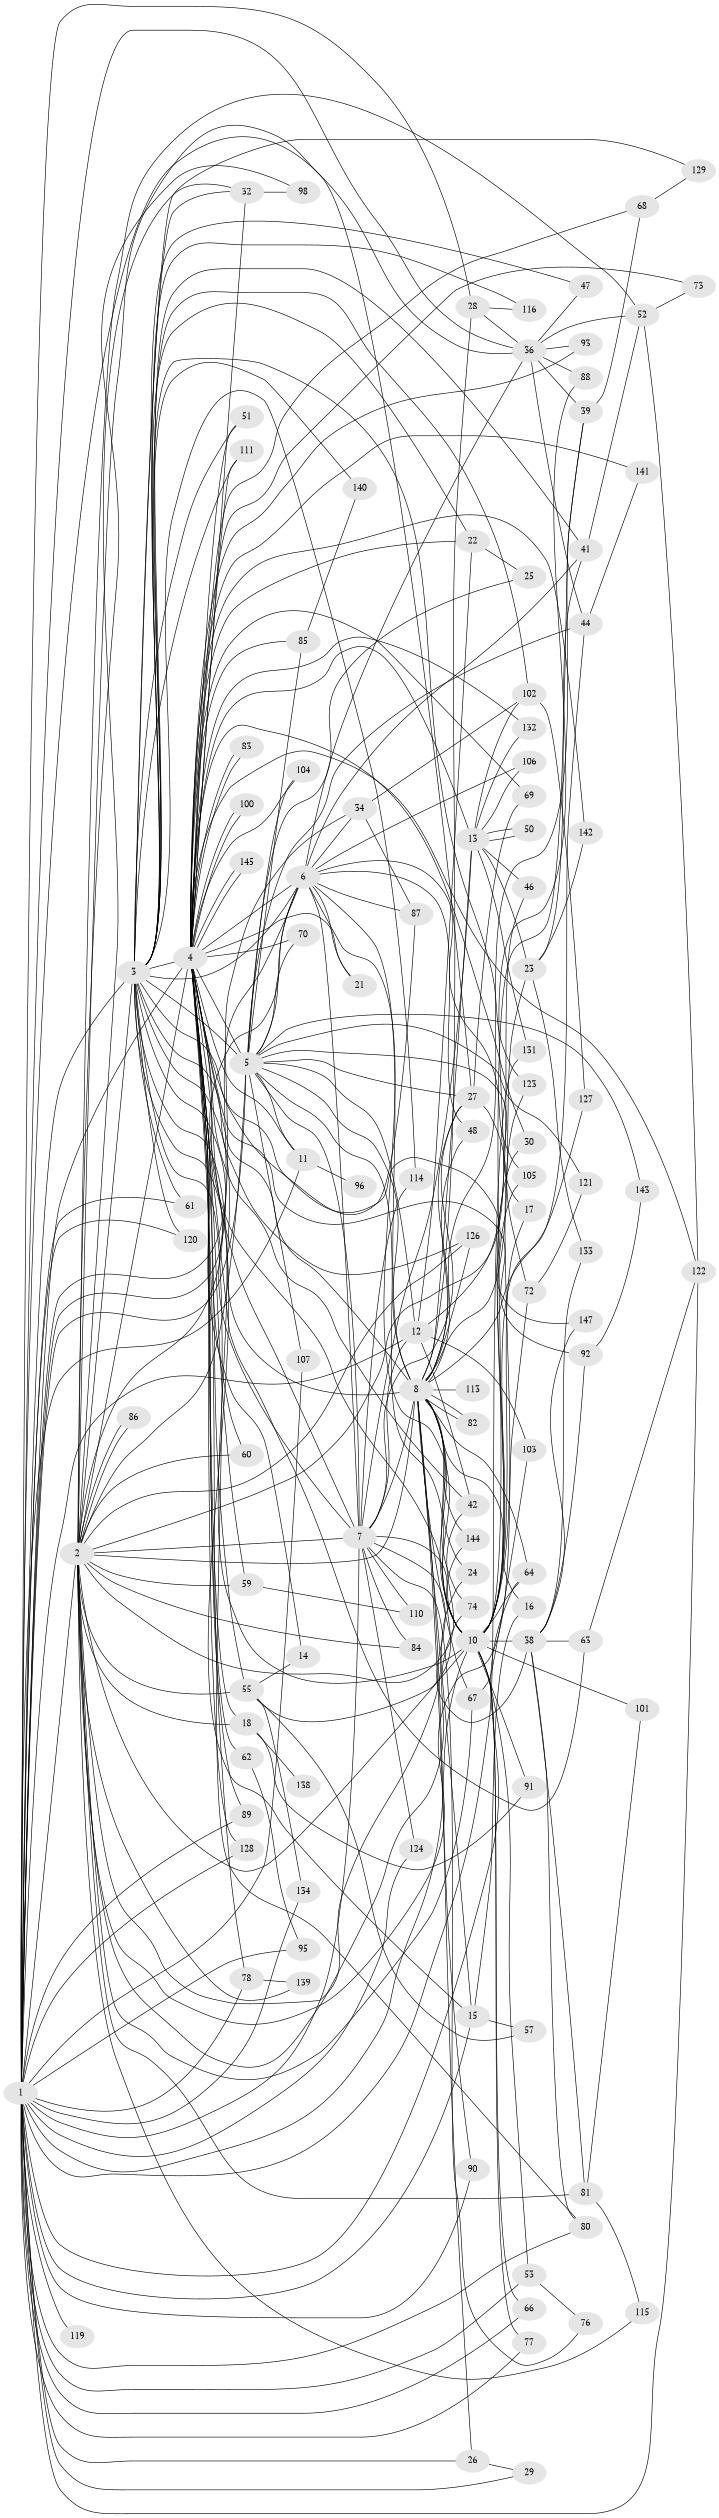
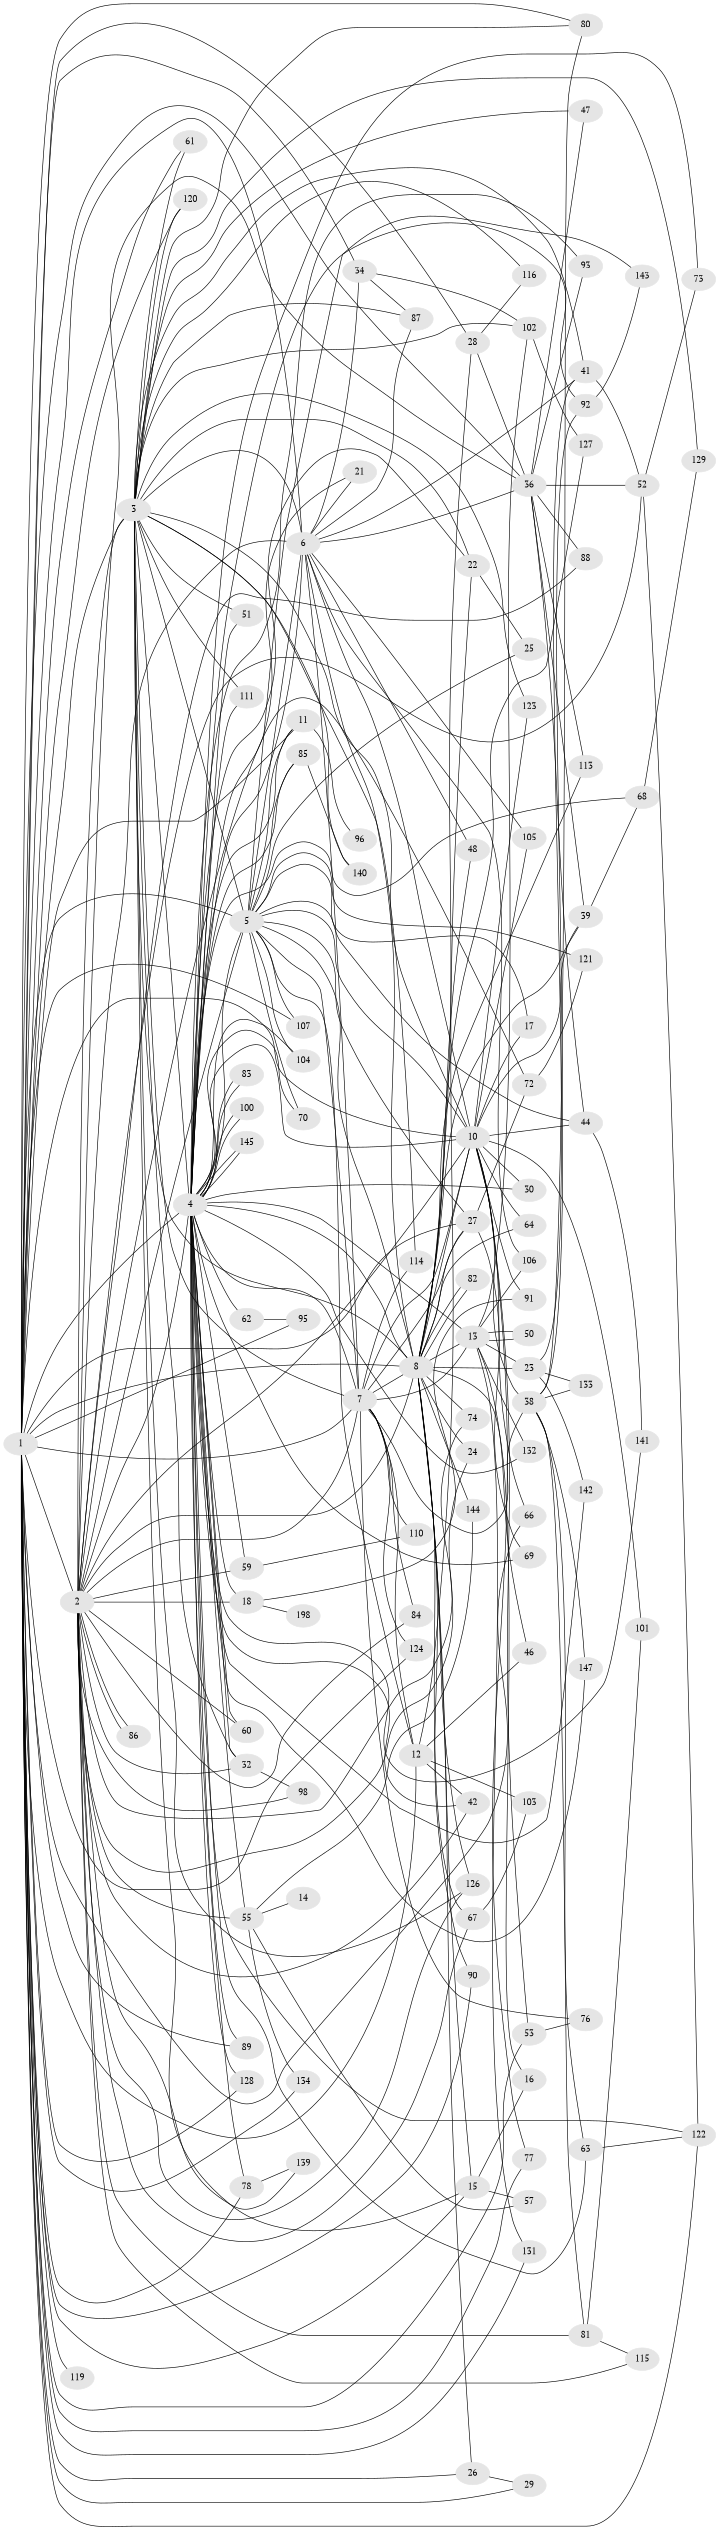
edge "36" -- "113": added
edge "4" -- "14": removed
node "138": label "138" -> "198"
edge "64" -- "1": now "8" -- "1"
